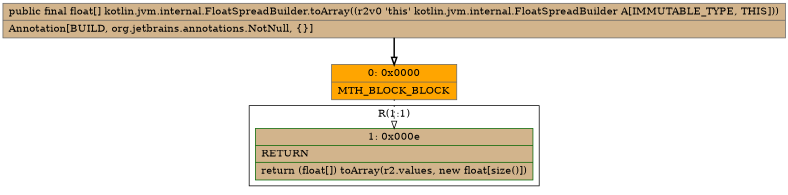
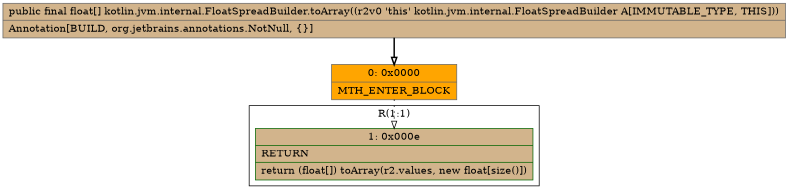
node "0: 0x0000": text "MTH_BLOCK_BLOCK" -> "MTH_ENTER_BLOCK"
